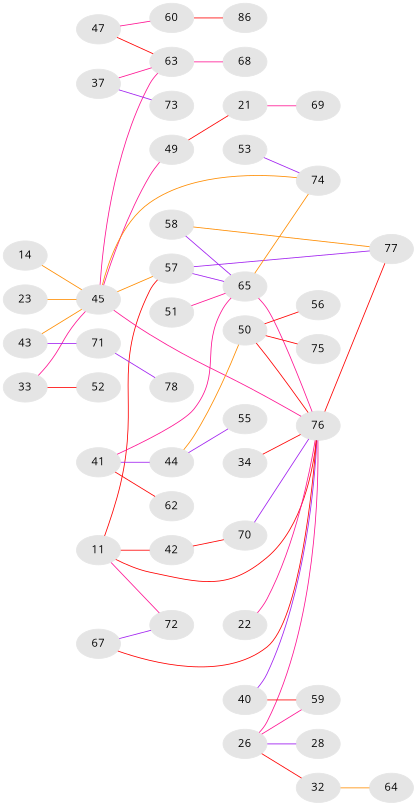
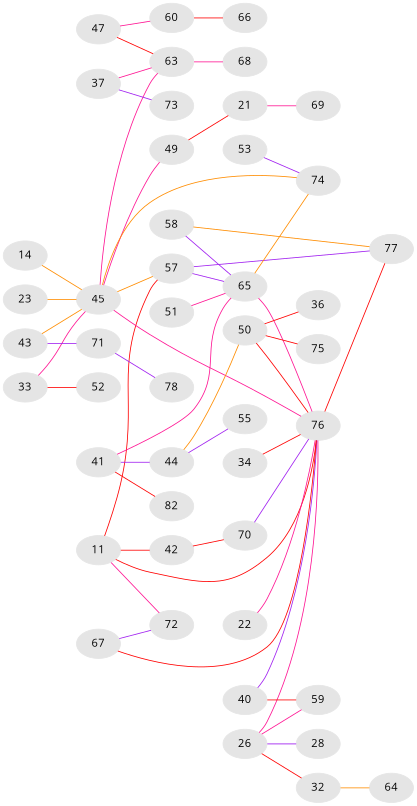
node "86": label "86" -> "66"
node "56": label "56" -> "36"
node "62": label "62" -> "82"
